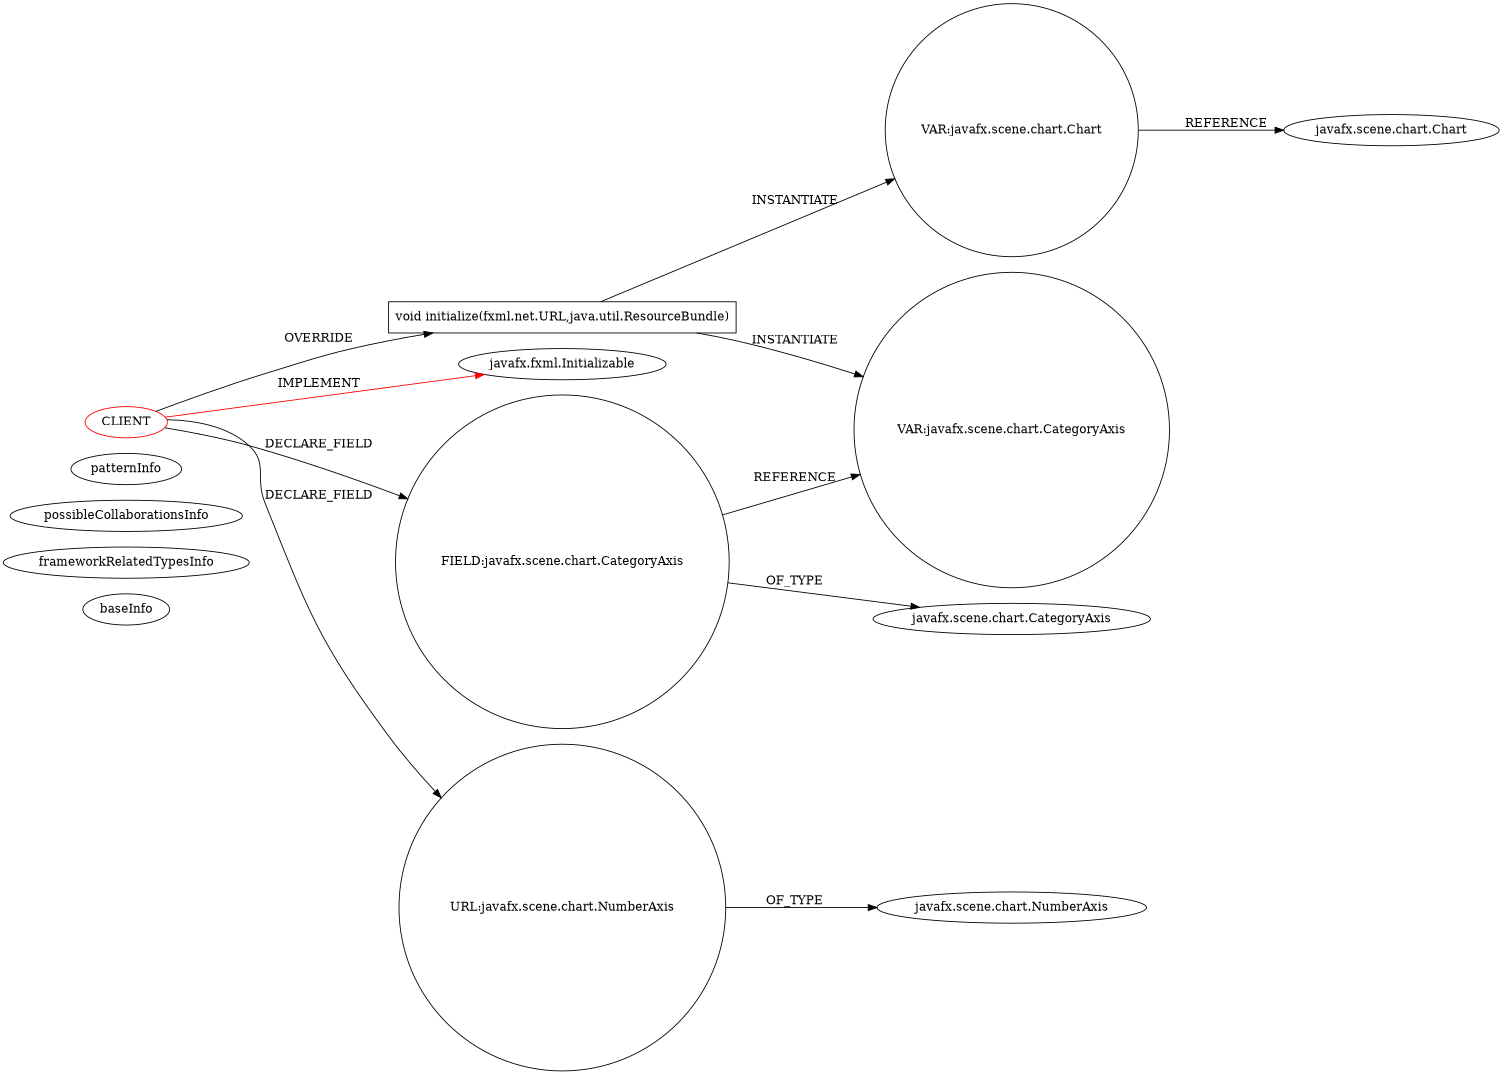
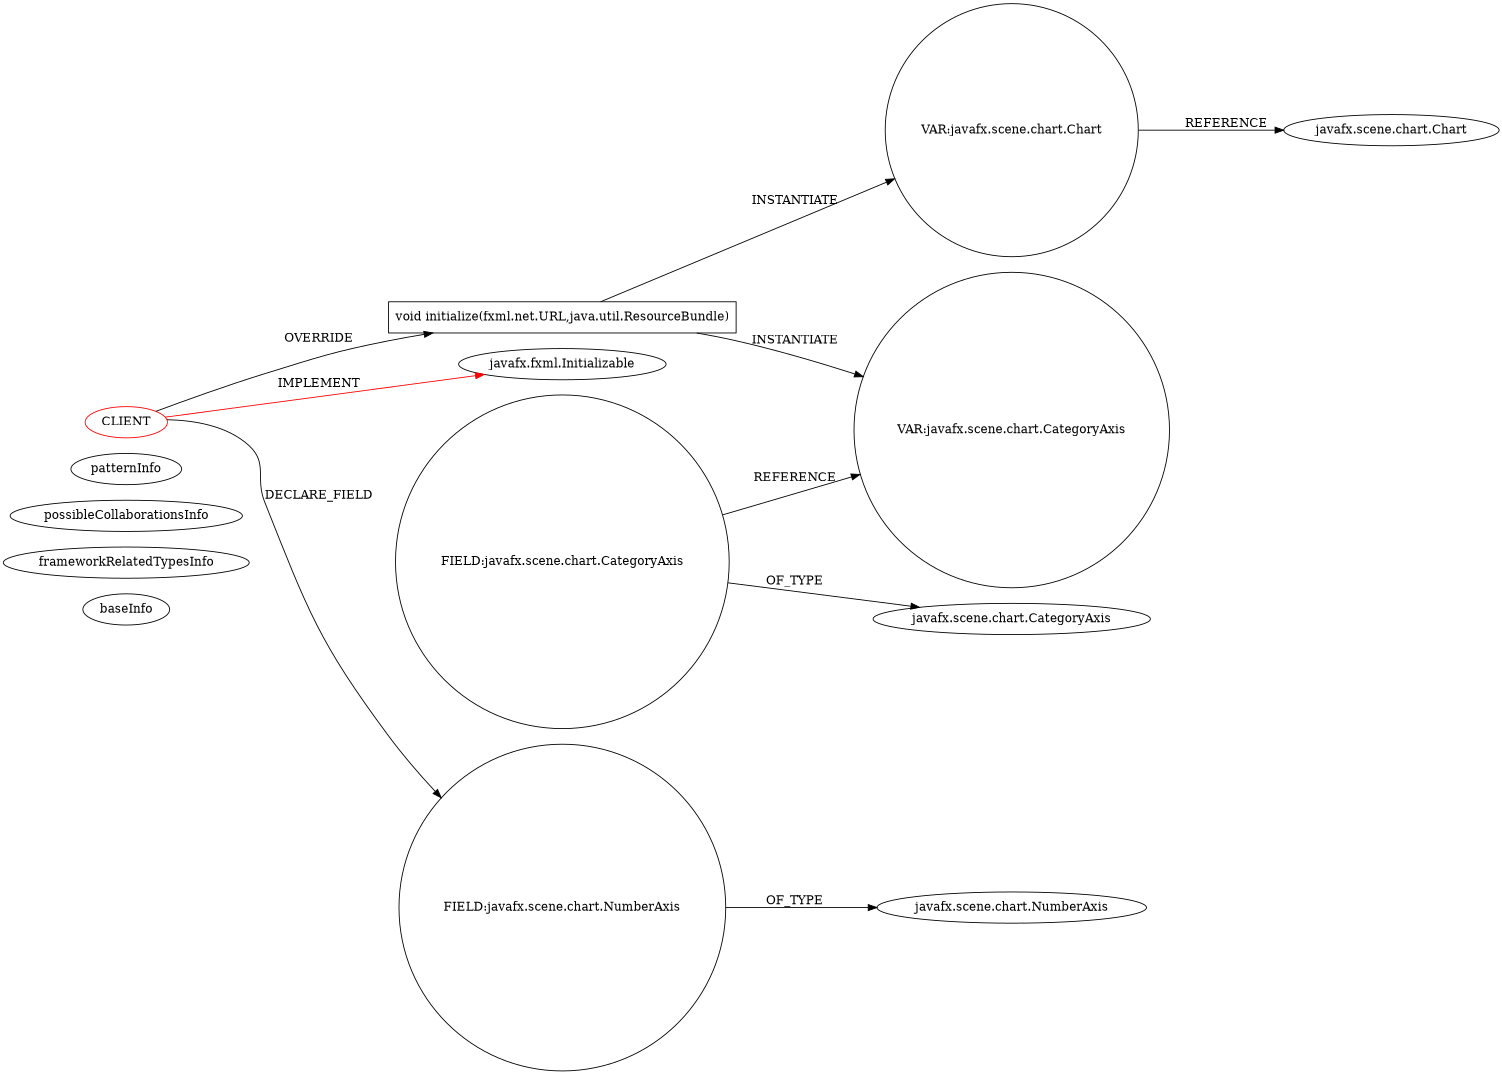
edge "CLIENT" -> "FIELD:javafx.scene.chart.CategoryAxis": removed, label "DECLARE_FIELD"
node "URL:javafx.scene.chart.NumberAxis": label "URL:javafx.scene.chart.NumberAxis" -> "FIELD:javafx.scene.chart.NumberAxis"
